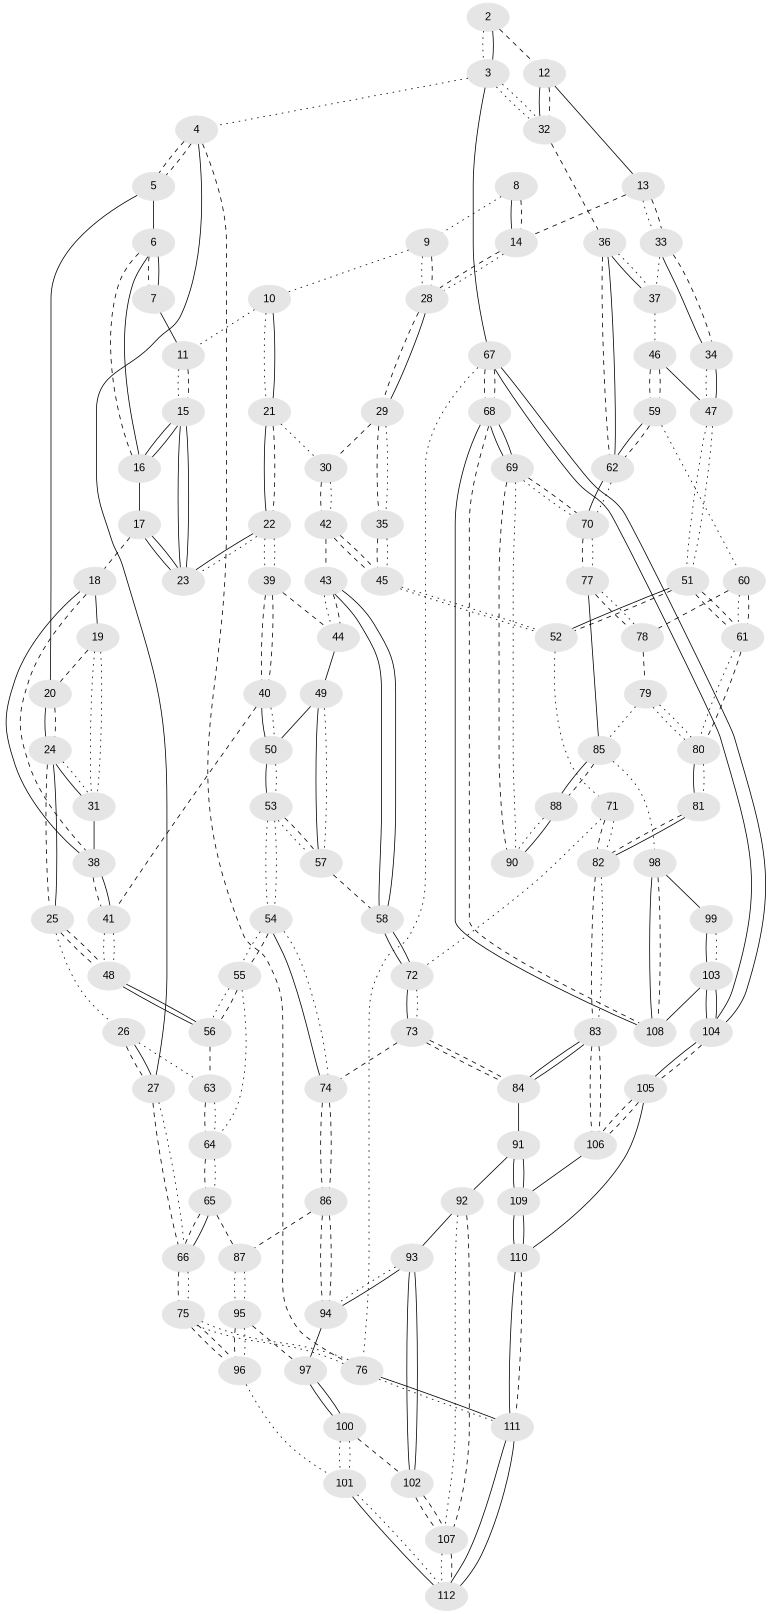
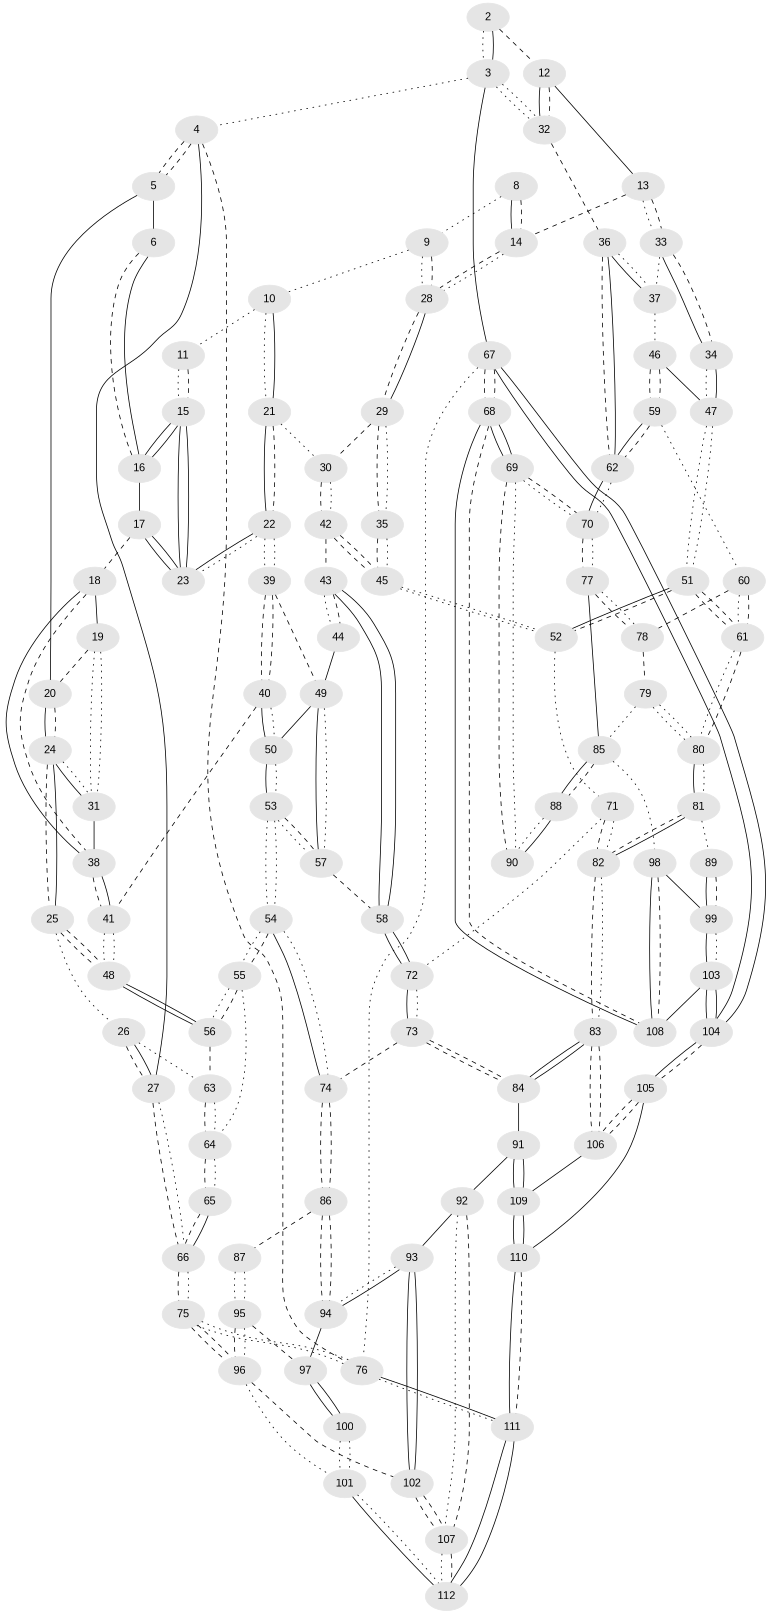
node "7": removed
edge "39" -- "44": now "39" -- "49"
node "89": added
edge "65" -- "87": removed
edge "100" -- "102": now "96" -- "102"
